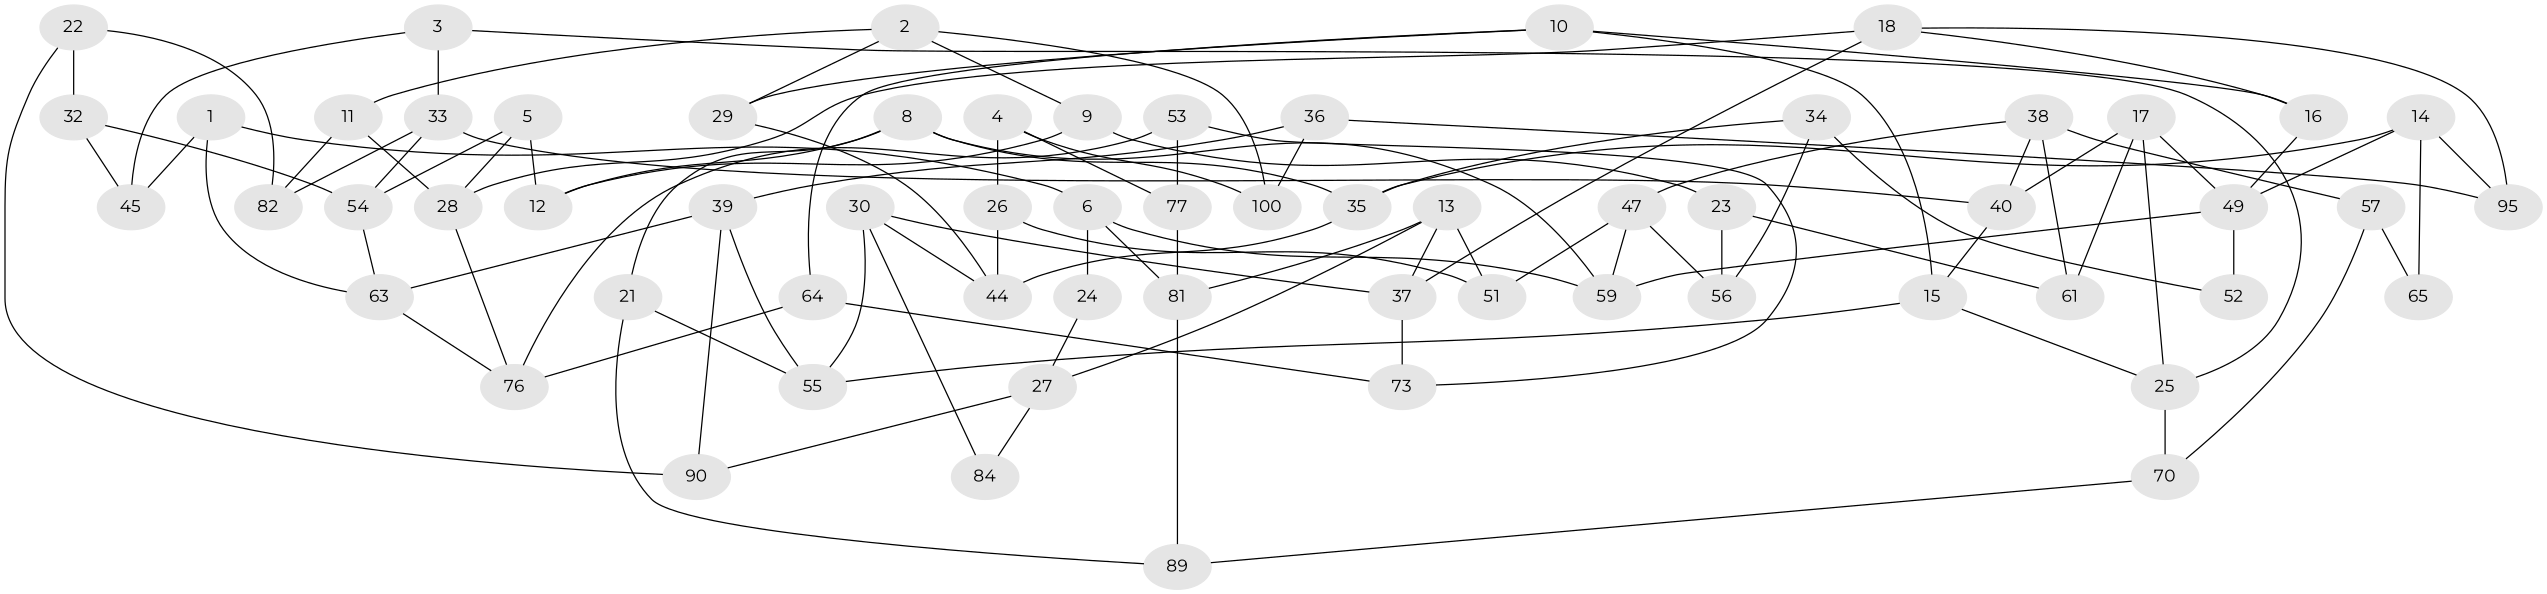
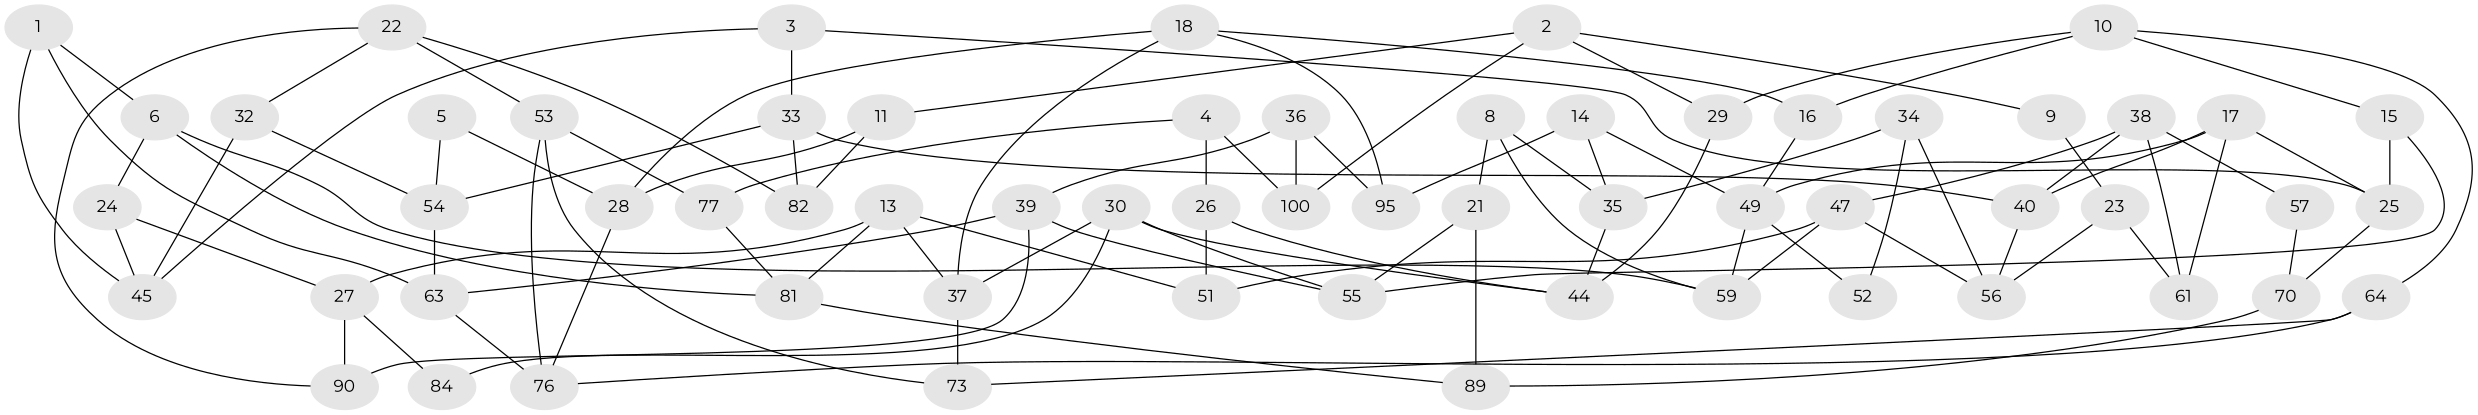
edge "22" -- "53": added
node "12": removed
edge "24" -- "45": added
edge "40" -- "15": now "40" -- "56"
node "65": removed
